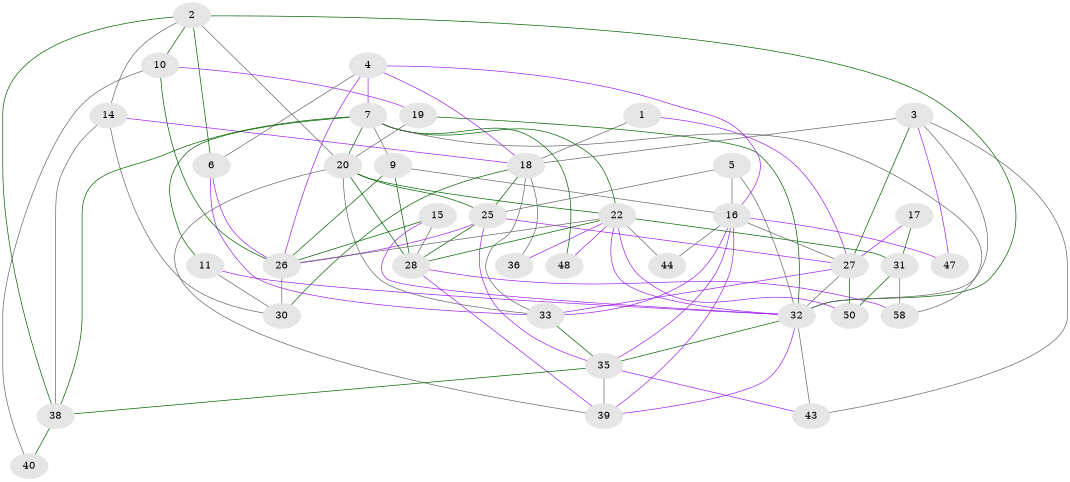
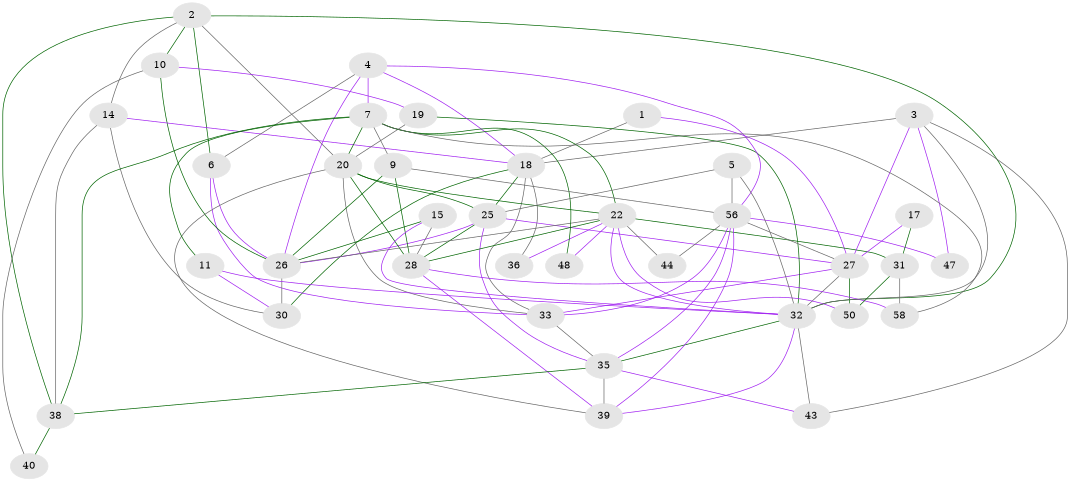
edge "3" -- "27": color darkgreen -> purple
node "16": label "16" -> "56"
edge "11" -- "30": color gray40 -> purple
edge "33" -- "35": color darkgreen -> gray40
